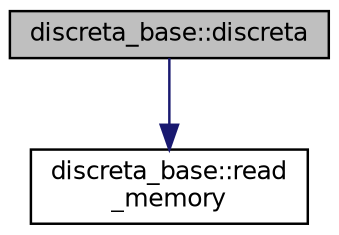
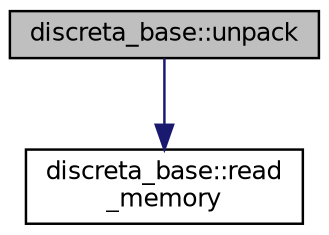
node "discreta_base::discreta": label "discreta_base::discreta" -> "discreta_base::unpack"
